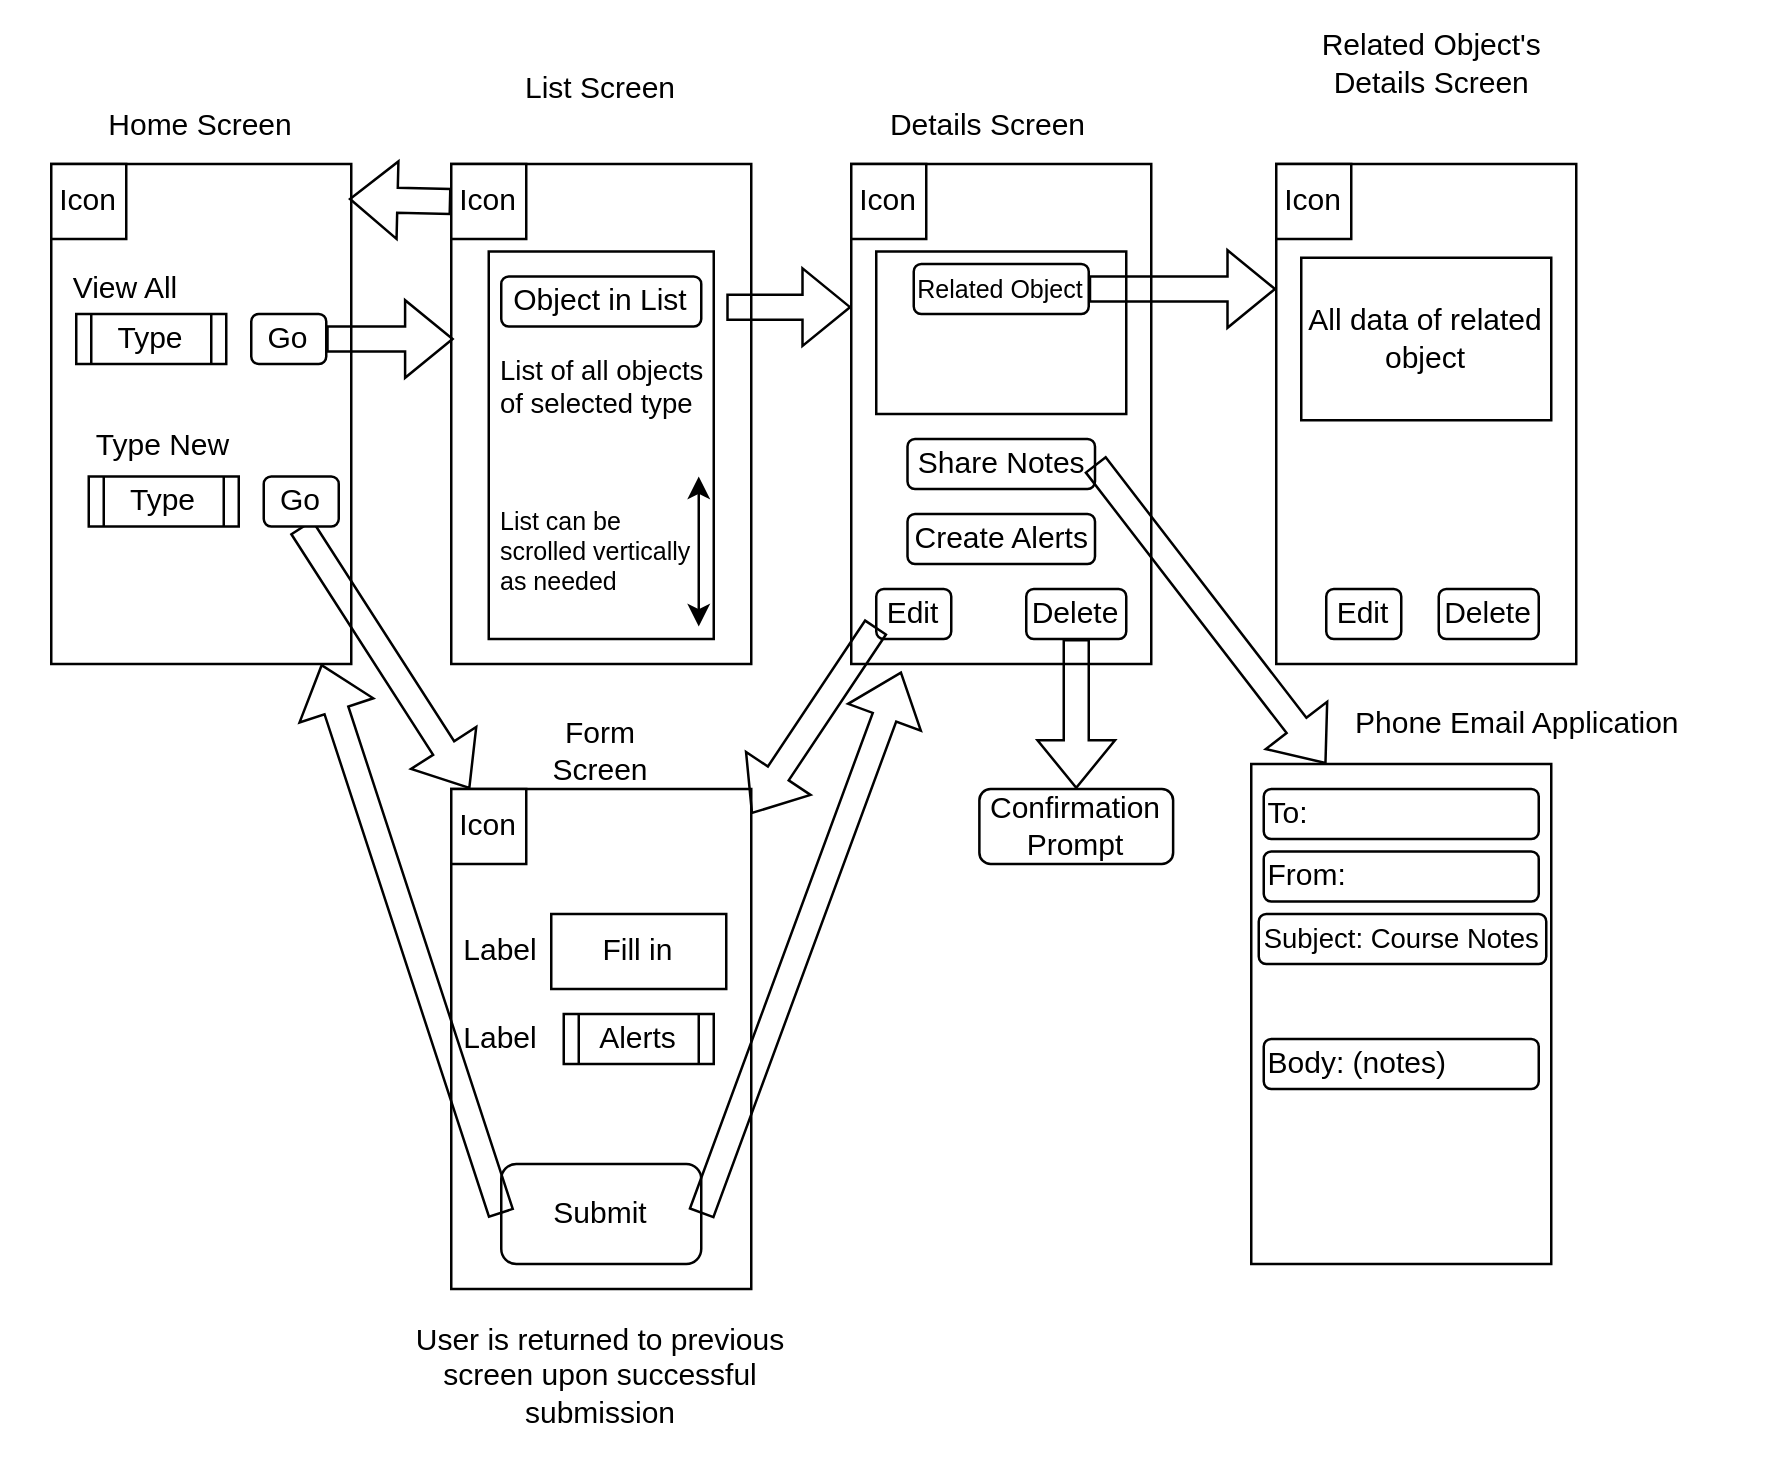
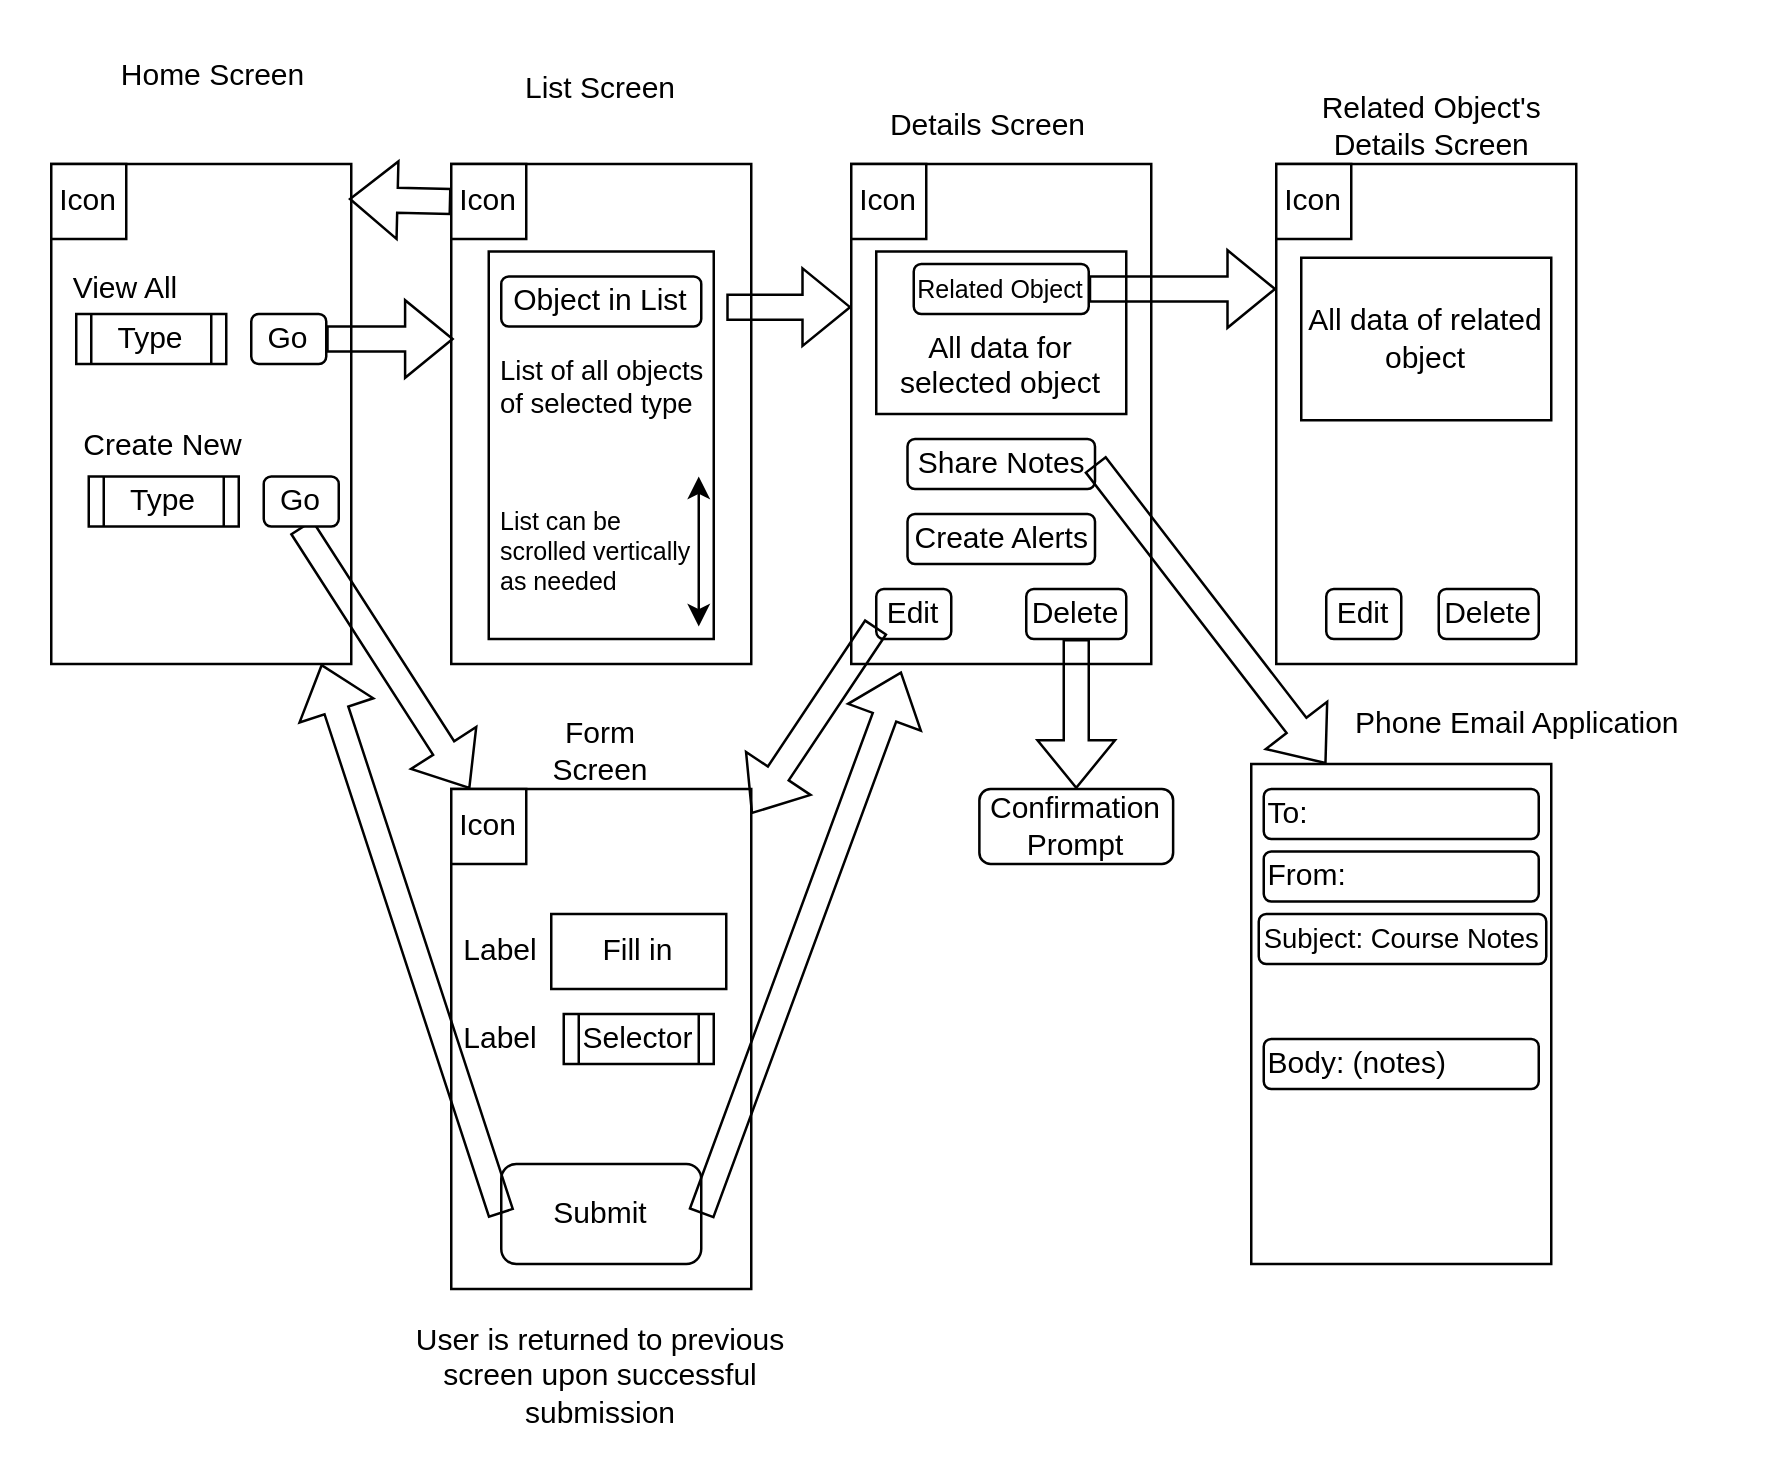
node "Related Object's Details Screen": moved (1433, 64) -> (1433, 126)
node "Home Screen": moved (201, 126) -> (214, 76)
node "All data for selected object": added
node "Type New": label "Type New" -> "Create New"
node "Alerts": label "Alerts" -> "Selector"
